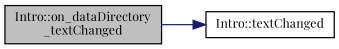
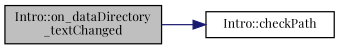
node "Intro::textChanged": label "Intro::textChanged" -> "Intro::checkPath"
